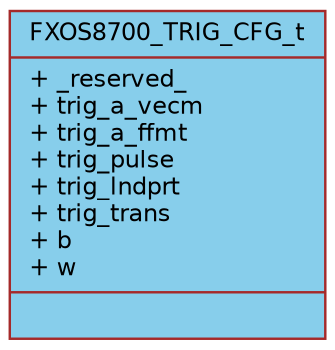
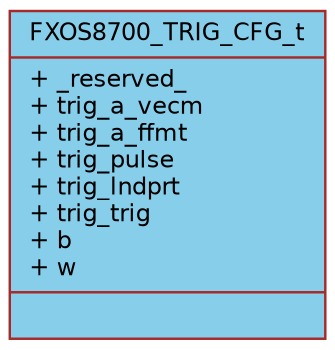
node "FXOS8700_TRIG_CFG_t": text "+ trig_trans" -> "+ trig_trig"
